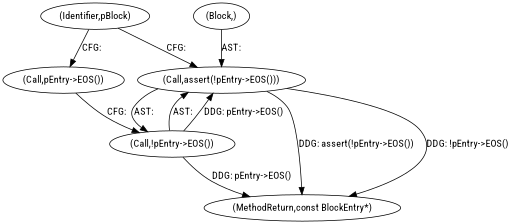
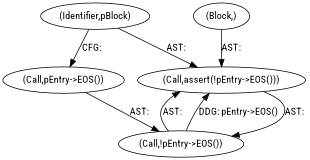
edge "(Identifier,pBlock)" -> "(Call,assert(!pEntry->EOS()))": label "CFG: " -> "AST: "
edge "(Call,pEntry->EOS())" -> "(Call,!pEntry->EOS())": label "CFG: " -> "AST: "
node "(MethodReturn,const BlockEntry*)": removed
